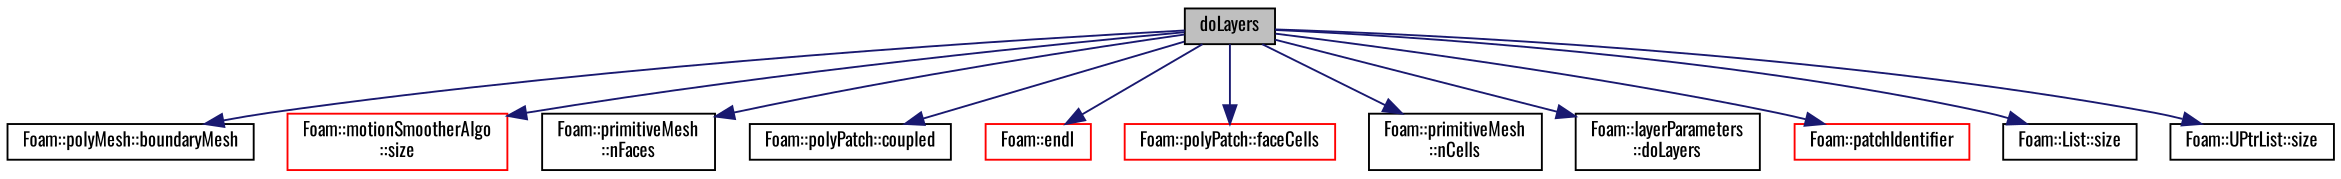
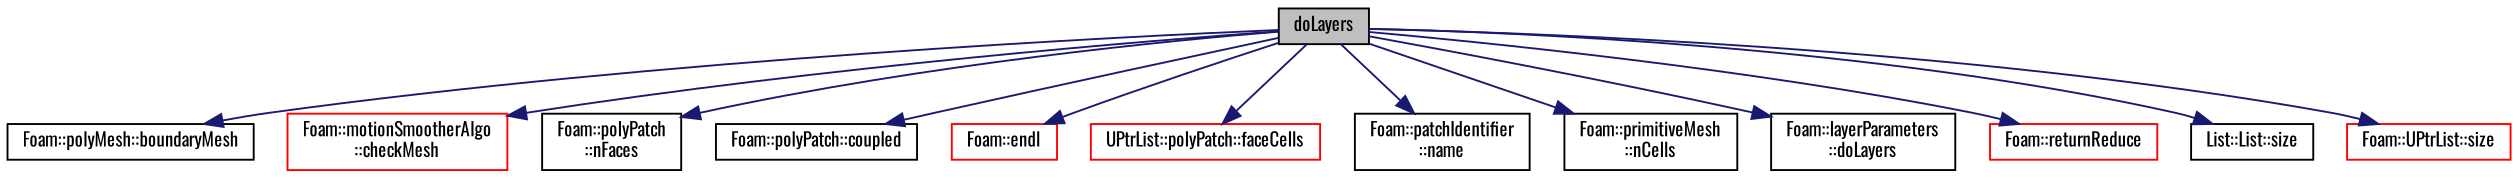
node "Foam::motionSmootherAlgo ::size": label "Foam::motionSmootherAlgo ::size" -> "Foam::motionSmootherAlgo ::checkMesh"
node "Foam::primitiveMesh ::nFaces": label "Foam::primitiveMesh ::nFaces" -> "Foam::polyPatch ::nFaces"
node "Foam::polyPatch::faceCells": label "Foam::polyPatch::faceCells" -> "UPtrList::polyPatch::faceCells"
node "Foam::patchIdentifier ::name": added
node "Foam::patchIdentifier": label "Foam::patchIdentifier" -> "Foam::returnReduce"
node "Foam::List::size": label "Foam::List::size" -> "List::List::size"
node "Foam::UPtrList::size": color black -> red
